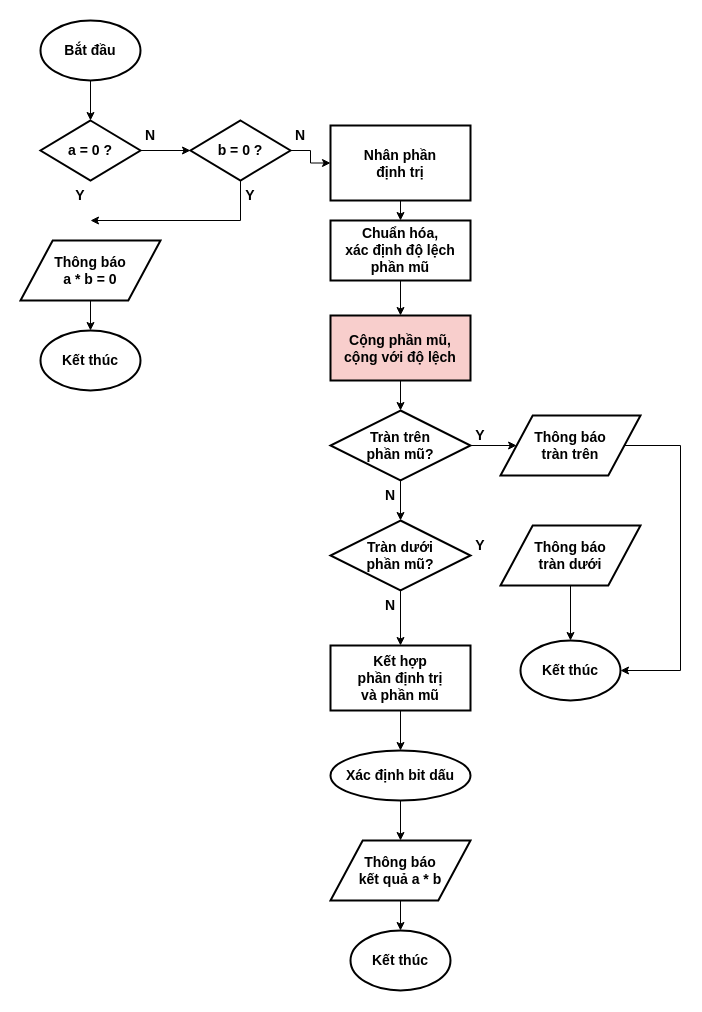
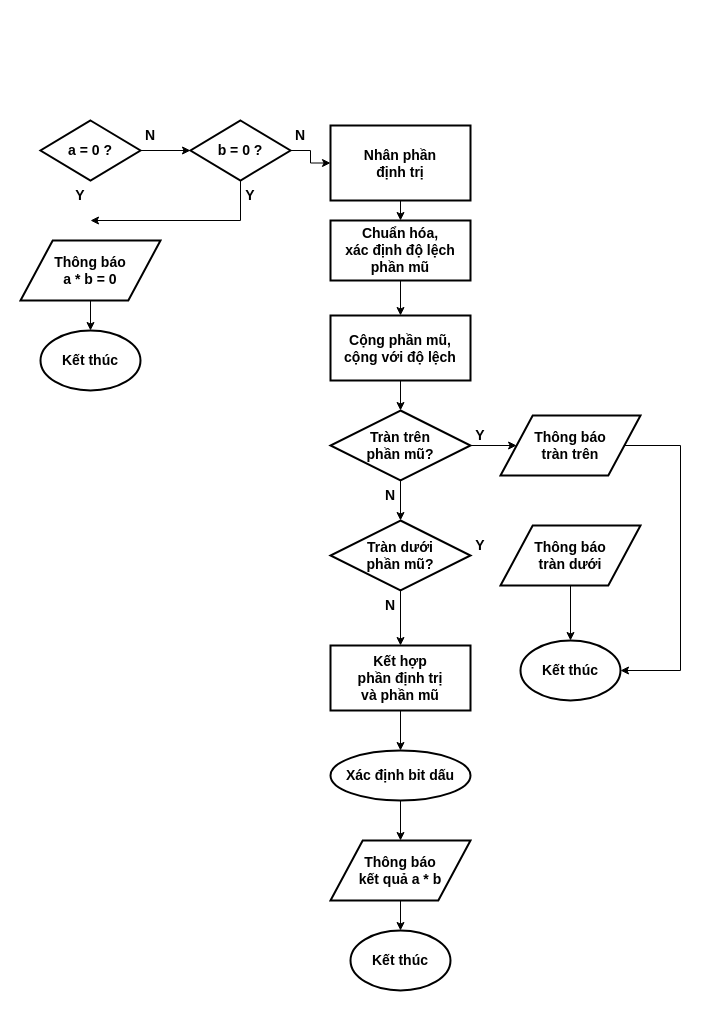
node "Bắt đầu": removed
edge "Bắt đầu" -> "a = 0 ?": removed
node "Cộng phần mũ, cộng với độ lệch": fillcolor #f8cecc -> #ffffff
